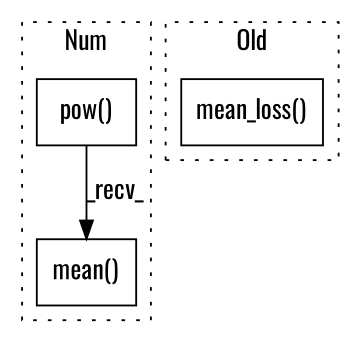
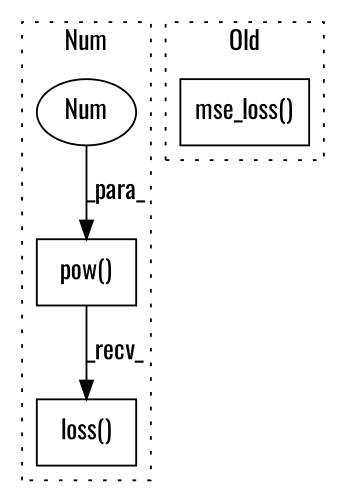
node "Num": added
node "mean_loss()": label "mean_loss()" -> "mse_loss()"
node "mean()": label "mean()" -> "loss()"
